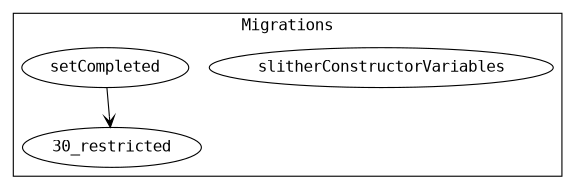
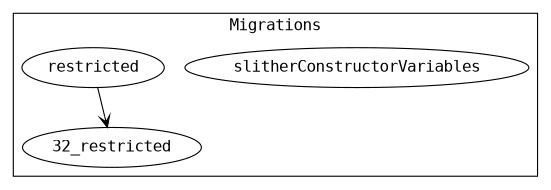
node "setCompleted": label "setCompleted" -> "restricted"
node "30_restricted": label "30_restricted" -> "32_restricted"
